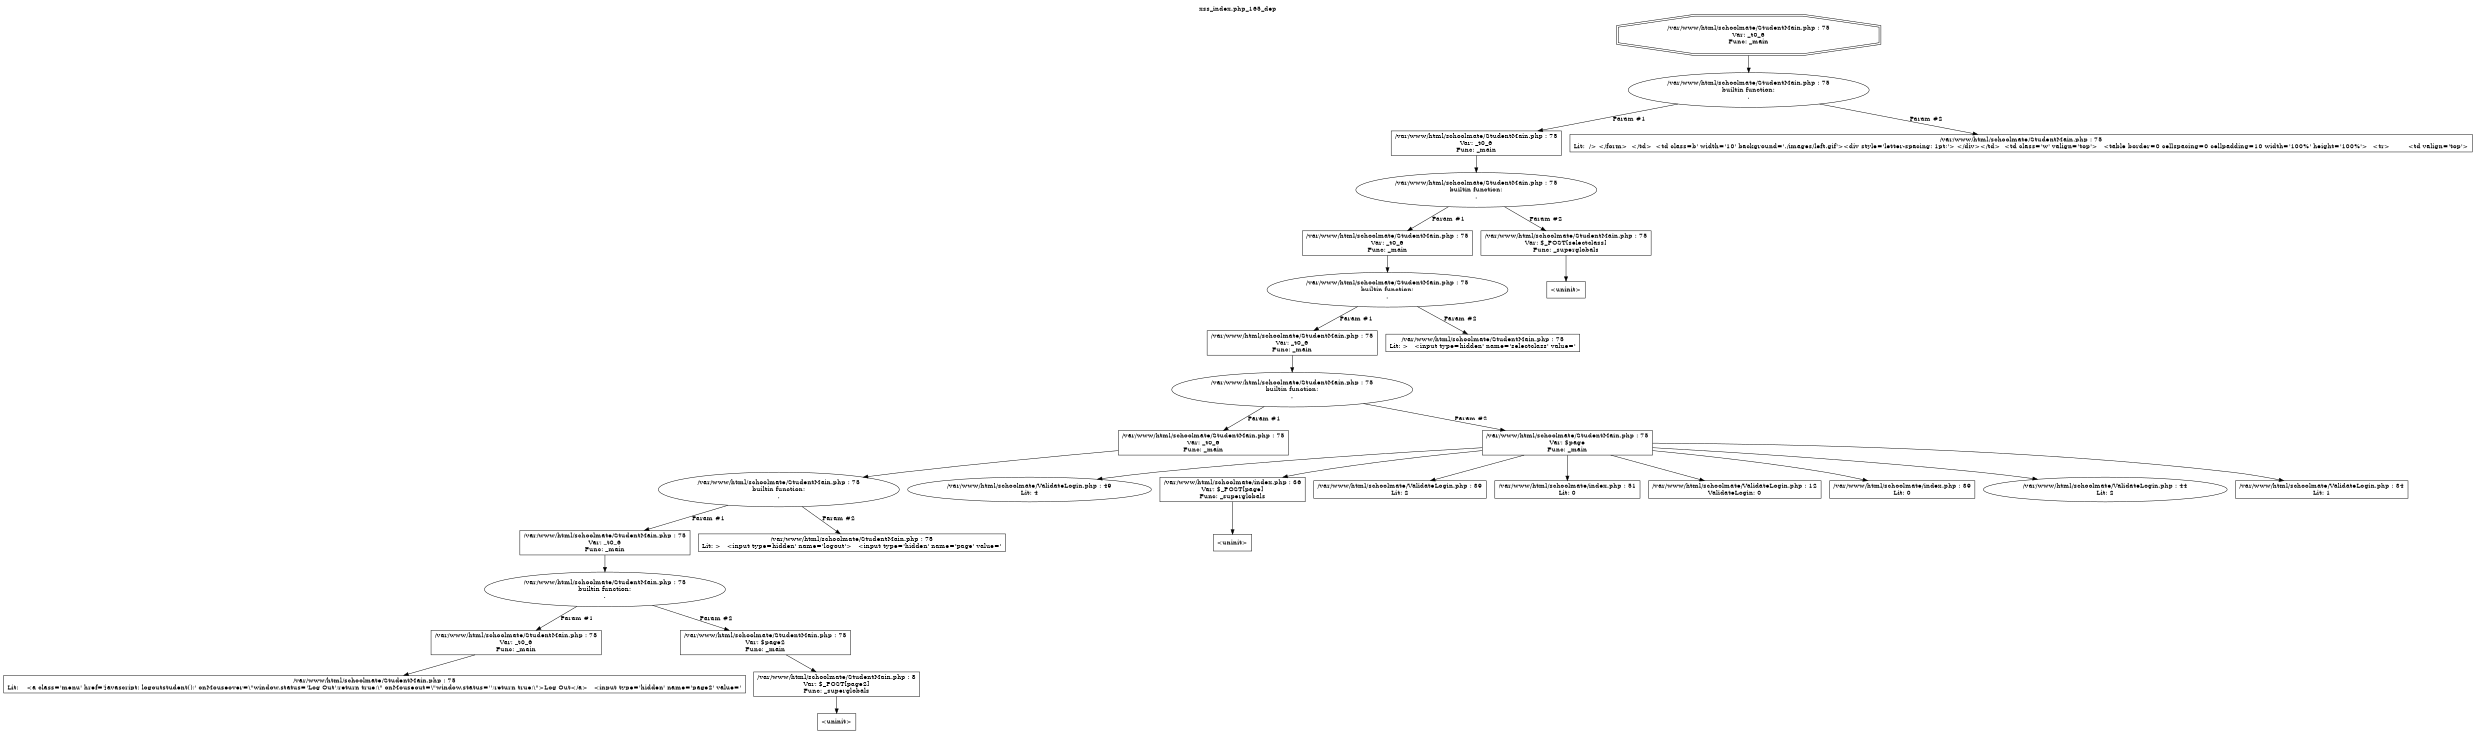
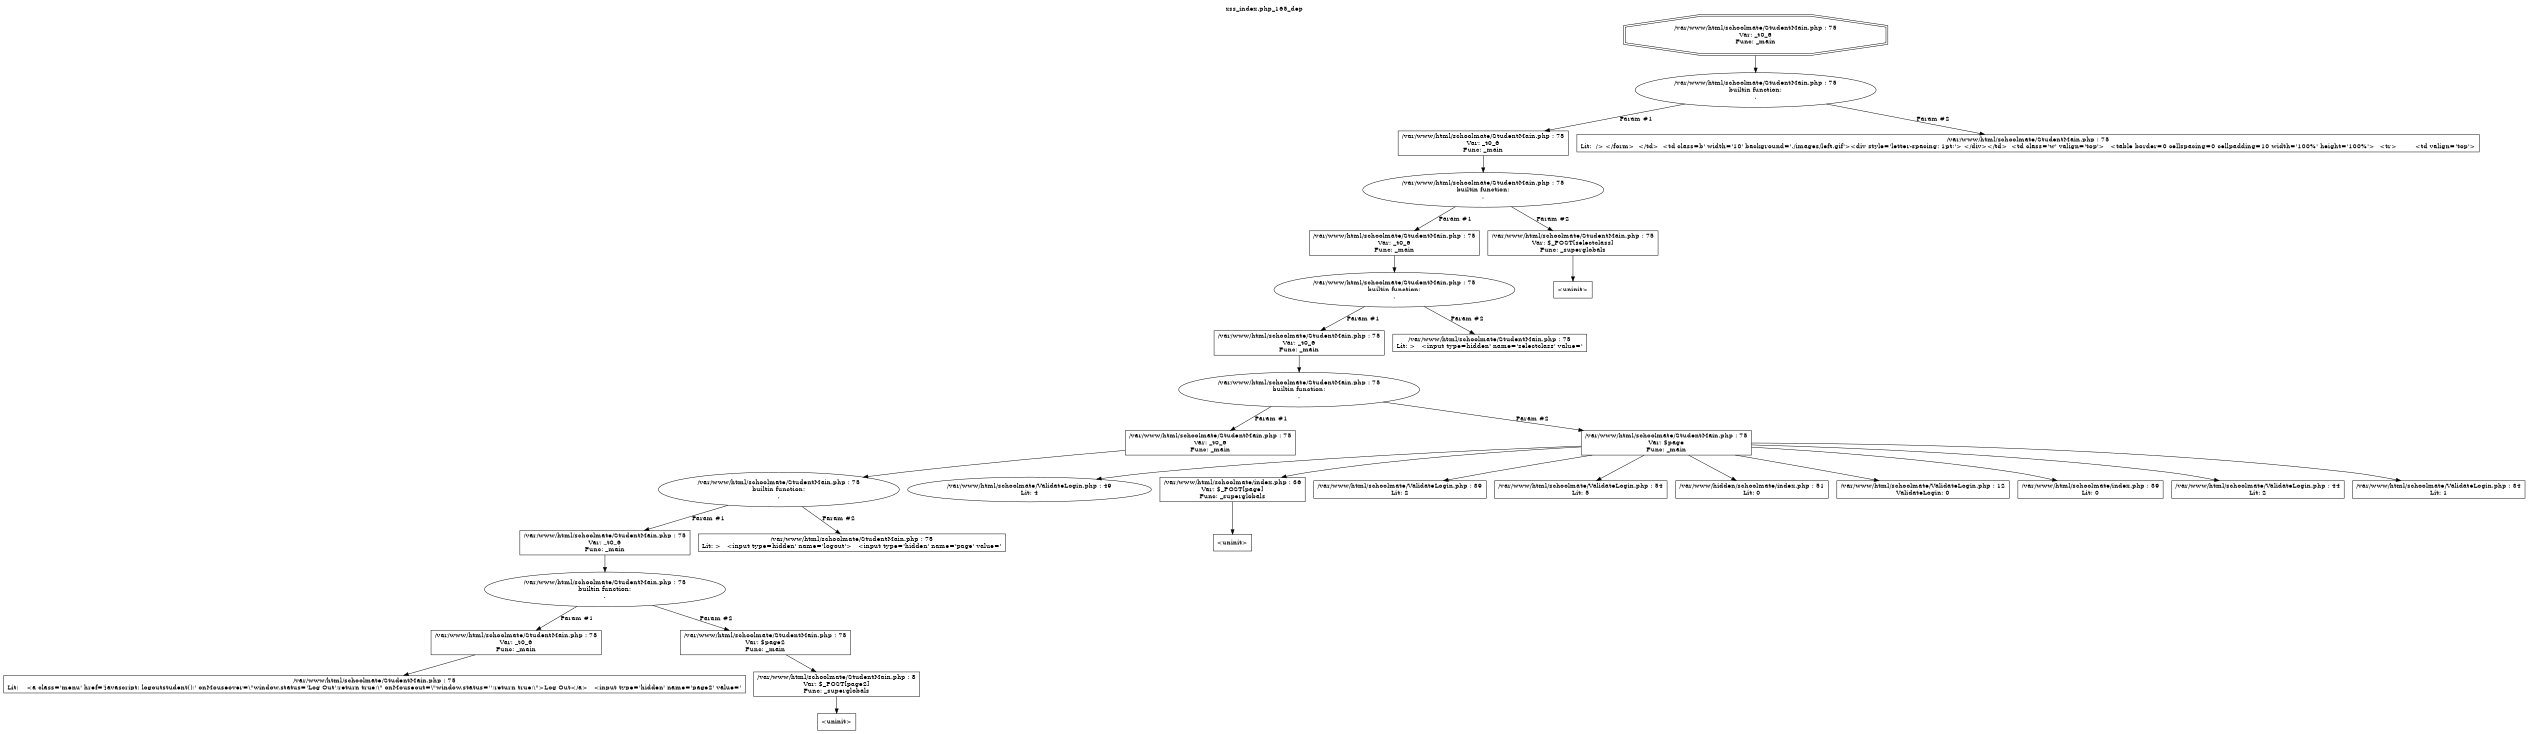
node "/var/www/html/schoolmate/index.php : 51 Lit: 0": label "/var/www/html/schoolmate/index.php : 51 Lit: 0" -> "/var/www/hidden/schoolmate/index.php : 51 Lit: 0"
node "/var/www/html/schoolmate/ValidateLogin.php : 54 Lit: 5": added
node "/var/www/html/schoolmate/ValidateLogin.php : 44 Lit: 2": shape ellipse -> box
